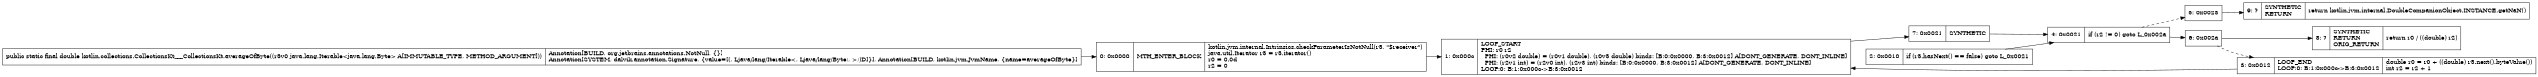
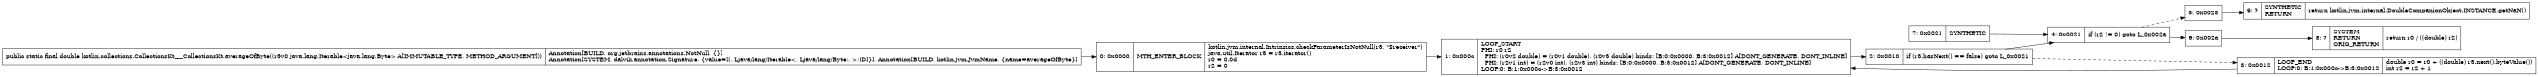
node "8: ?": text "SYNTHETIC" -> "SYSTEM"
edge "1: 0x000c" -> "7: 0x0021": now "1: 0x000c" -> "2: 0x0010"
edge "6: 0x002a" -> "3: 0x0012": now "2: 0x0010" -> "3: 0x0012"
